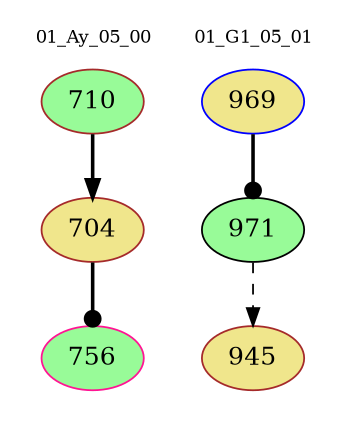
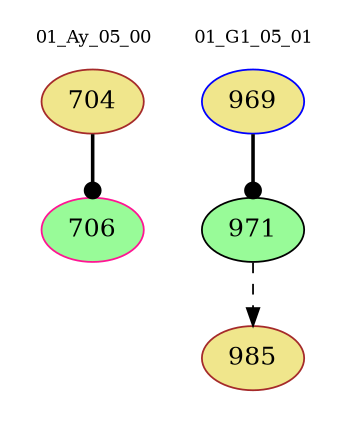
node "710": removed
node "756": label "756" -> "706"
node "945": label "945" -> "985"
